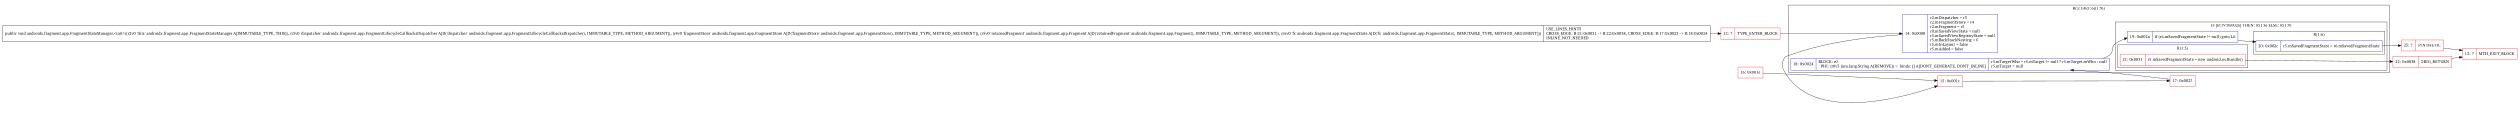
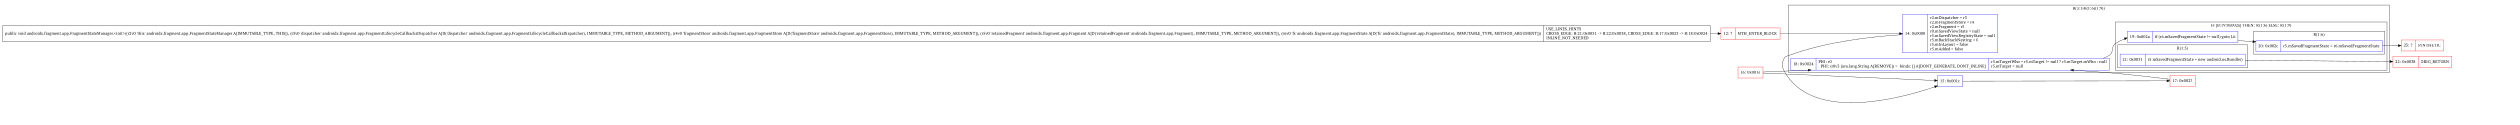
node "12: ?": text "TYPE_ENTER_BLOCK" -> "MTH_ENTER_BLOCK"
node "13: ?": removed
node "21: 0x0031": color red -> blue
node "18: 0x0024": text "BLOCK: r0" -> "PHI: r0"
edge "16: 0x001e" -> "18: 0x0024": added
node "15: 0x001c": color red -> blue
